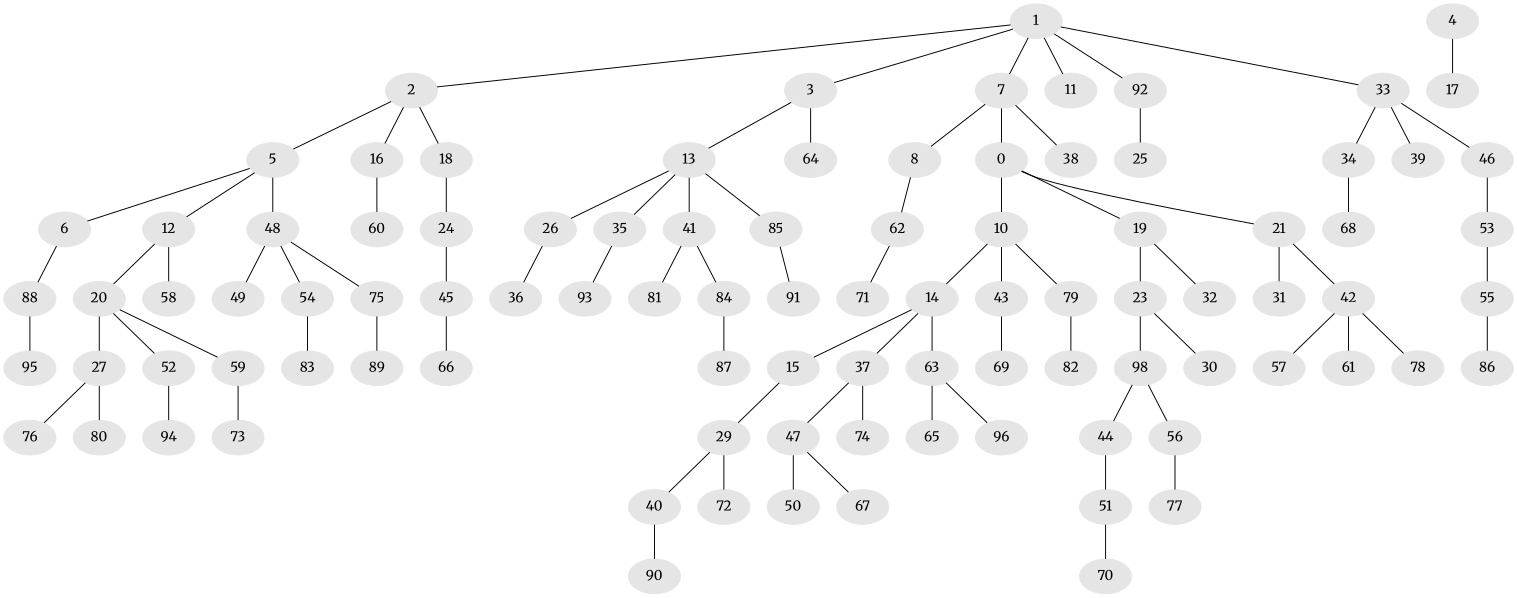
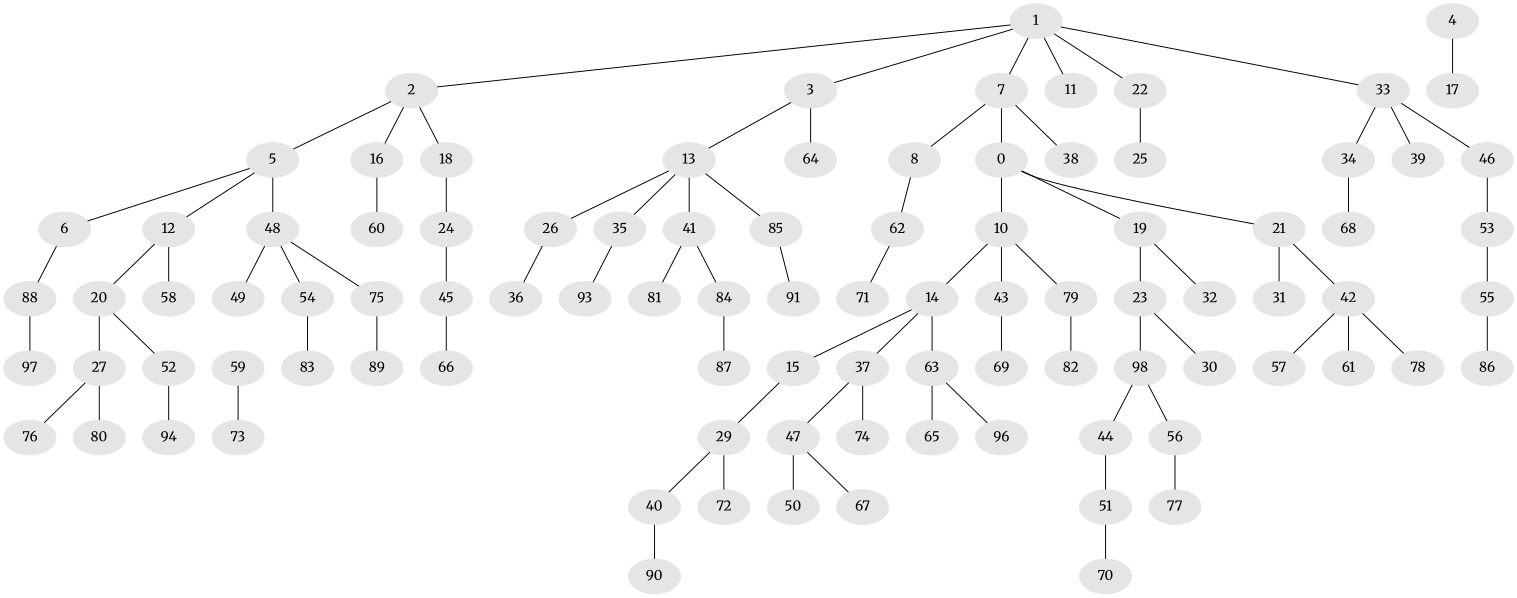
node "92": label "92" -> "22"
edge "20" -- "59": removed
node "95": label "95" -> "97"
